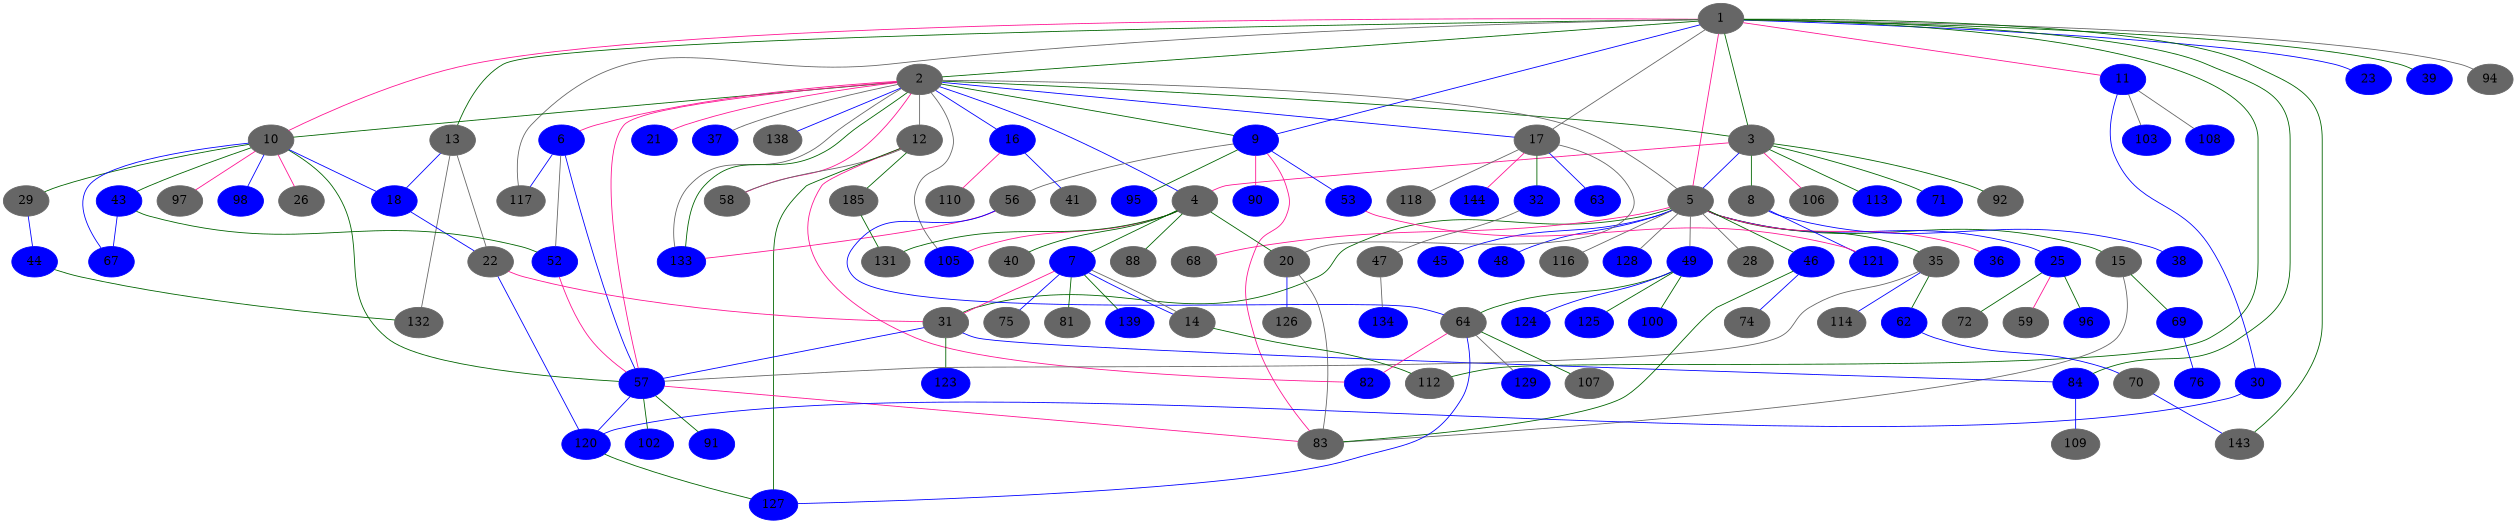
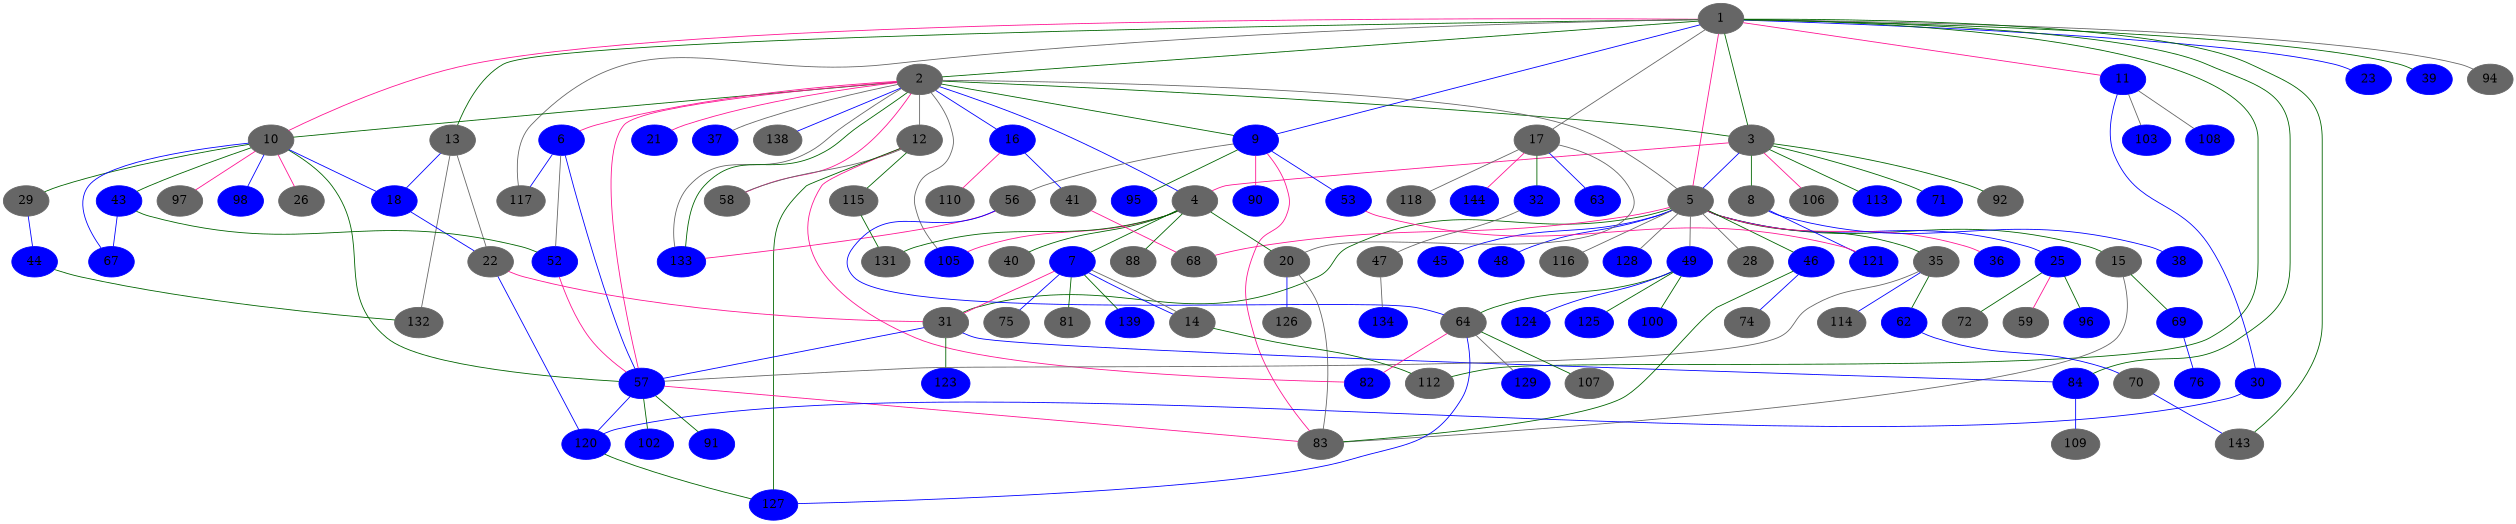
edge "2" -- "17": removed
node "185": label "185" -> "115"
edge "41" -- "68": added
